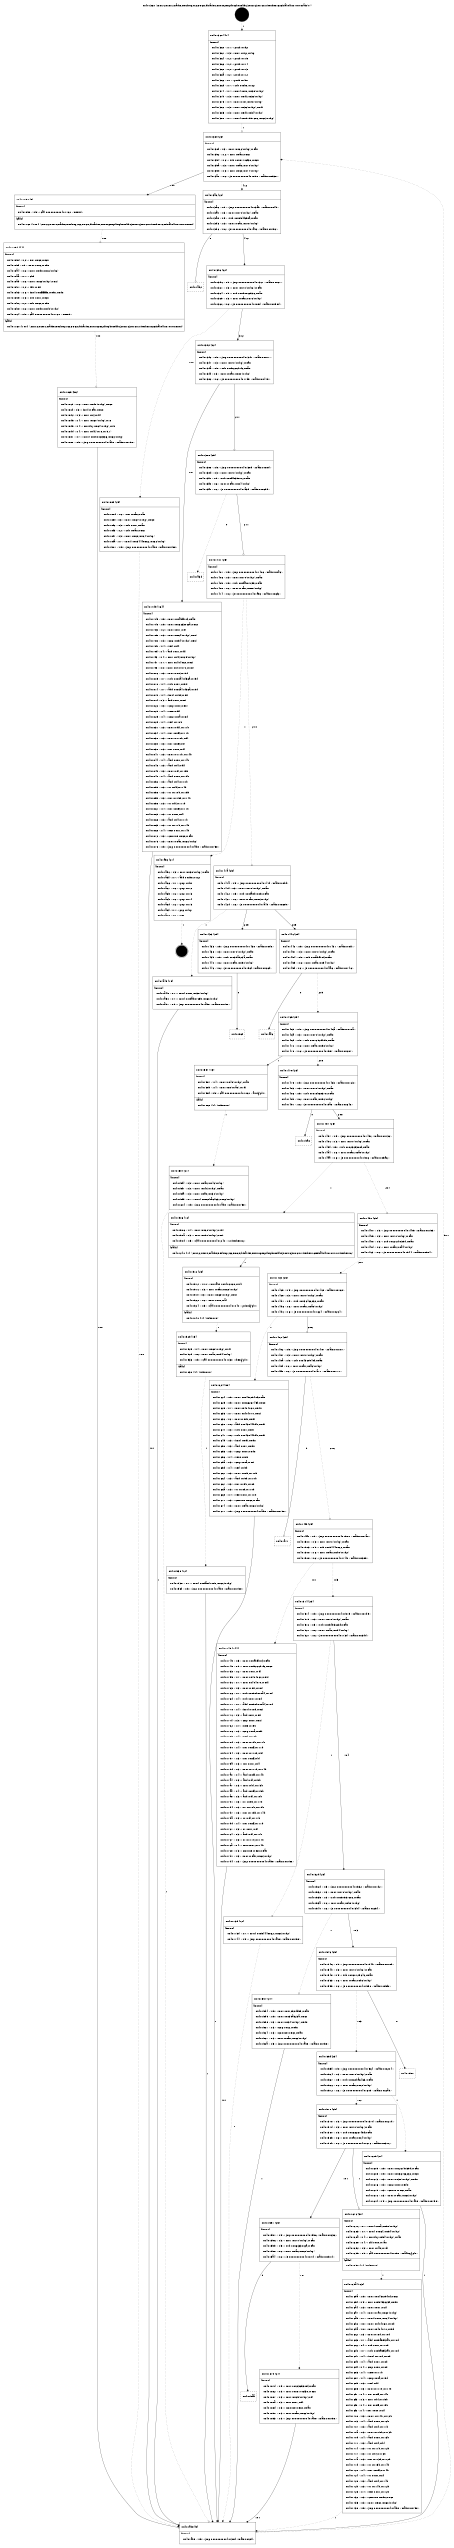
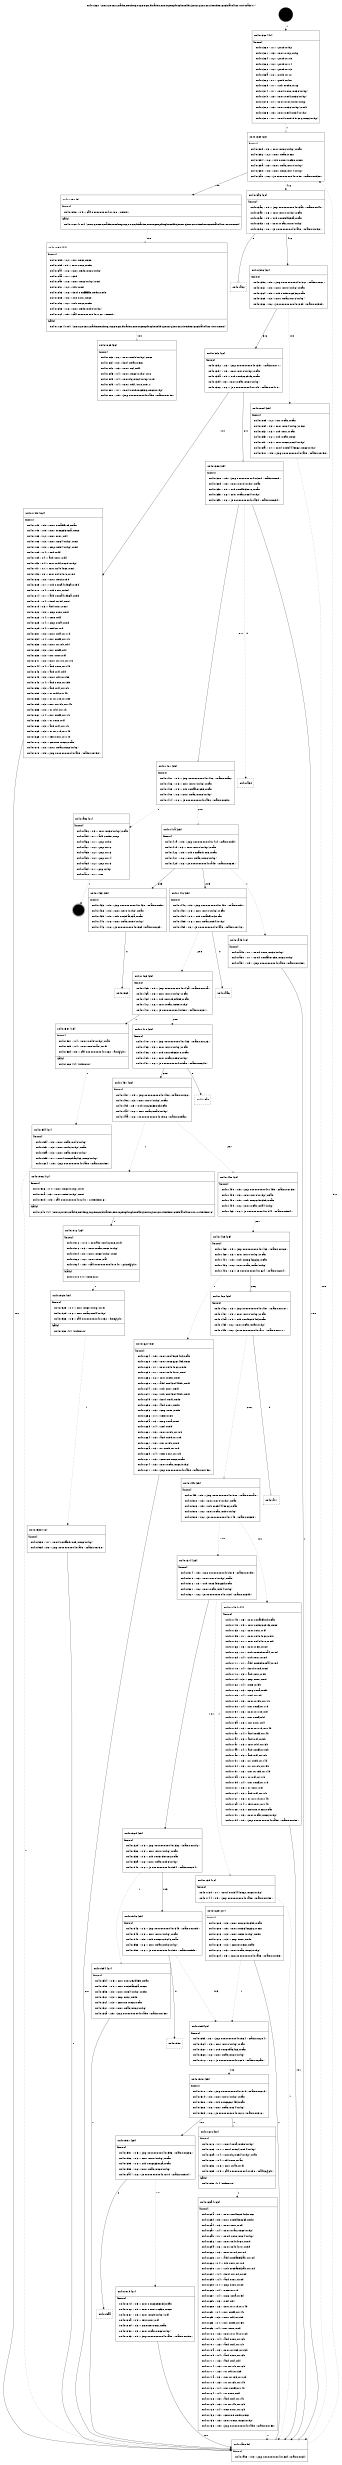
edge "0x4018c9 [36]" -> "0x401abe [5]": now "0x4013e8 [25]" -> "0x401abe [5]"
edge "0x401624 [88]" -> "0x401abe [5]": label " 1" -> " 207"
edge "0x40155f [25]" -> "0x401609 [27]": reversed
